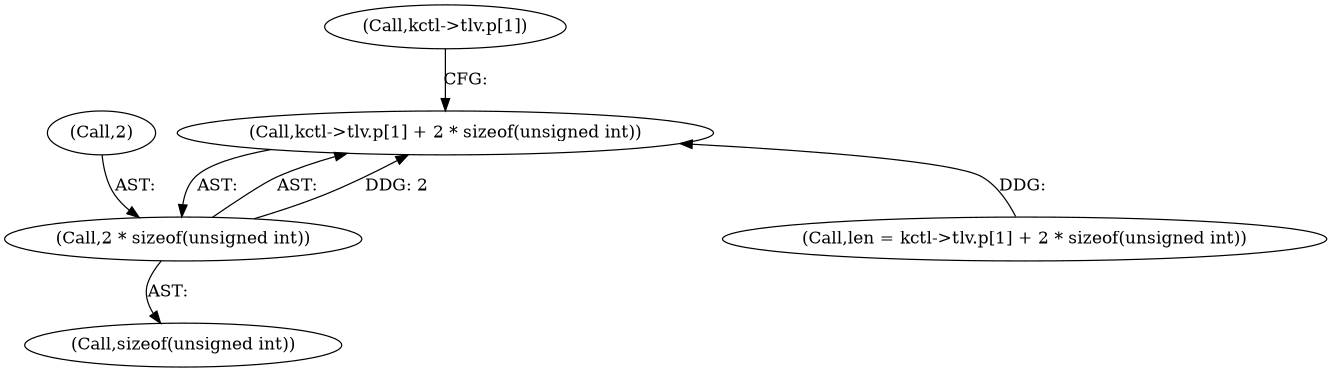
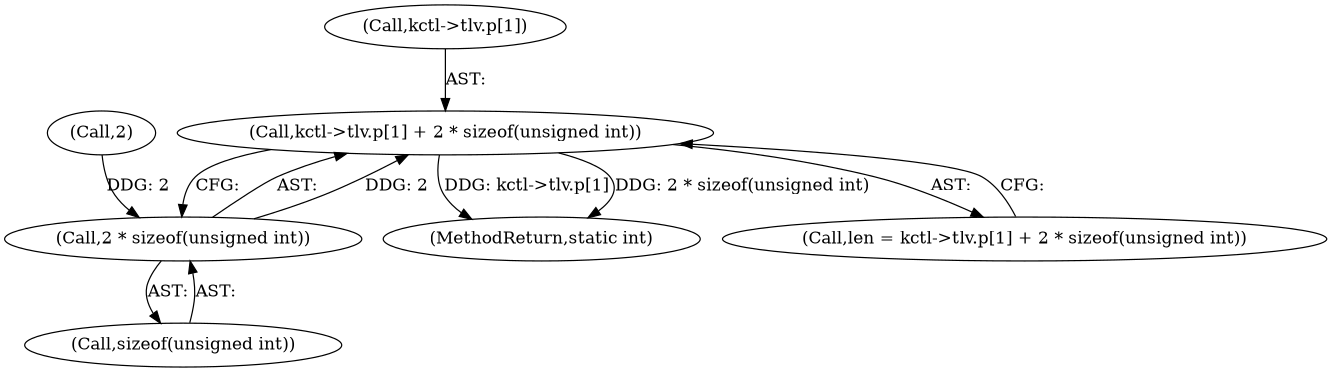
edge "(Call,kctl->tlv.p[1])" -> "(Call,kctl->tlv.p[1] + 2 * sizeof(unsigned int))": label "CFG: " -> "AST: "
edge "(Call,kctl->tlv.p[1] + 2 * sizeof(unsigned int))" -> "(Call,len = kctl->tlv.p[1] + 2 * sizeof(unsigned int))": added, label "AST:"
edge "(Call,2)" -> "(Call,2 * sizeof(unsigned int))": label "AST: " -> "DDG: 2"
edge "(Call,kctl->tlv.p[1] + 2 * sizeof(unsigned int))" -> "(Call,2 * sizeof(unsigned int))": label "AST: " -> "CFG: "
edge "(Call,len = kctl->tlv.p[1] + 2 * sizeof(unsigned int))" -> "(Call,kctl->tlv.p[1] + 2 * sizeof(unsigned int))": label "DDG: " -> "CFG: "
node "(MethodReturn,static int)": added
edge "(Call,sizeof(unsigned int))" -> "(Call,2 * sizeof(unsigned int))": added, label "AST:"
